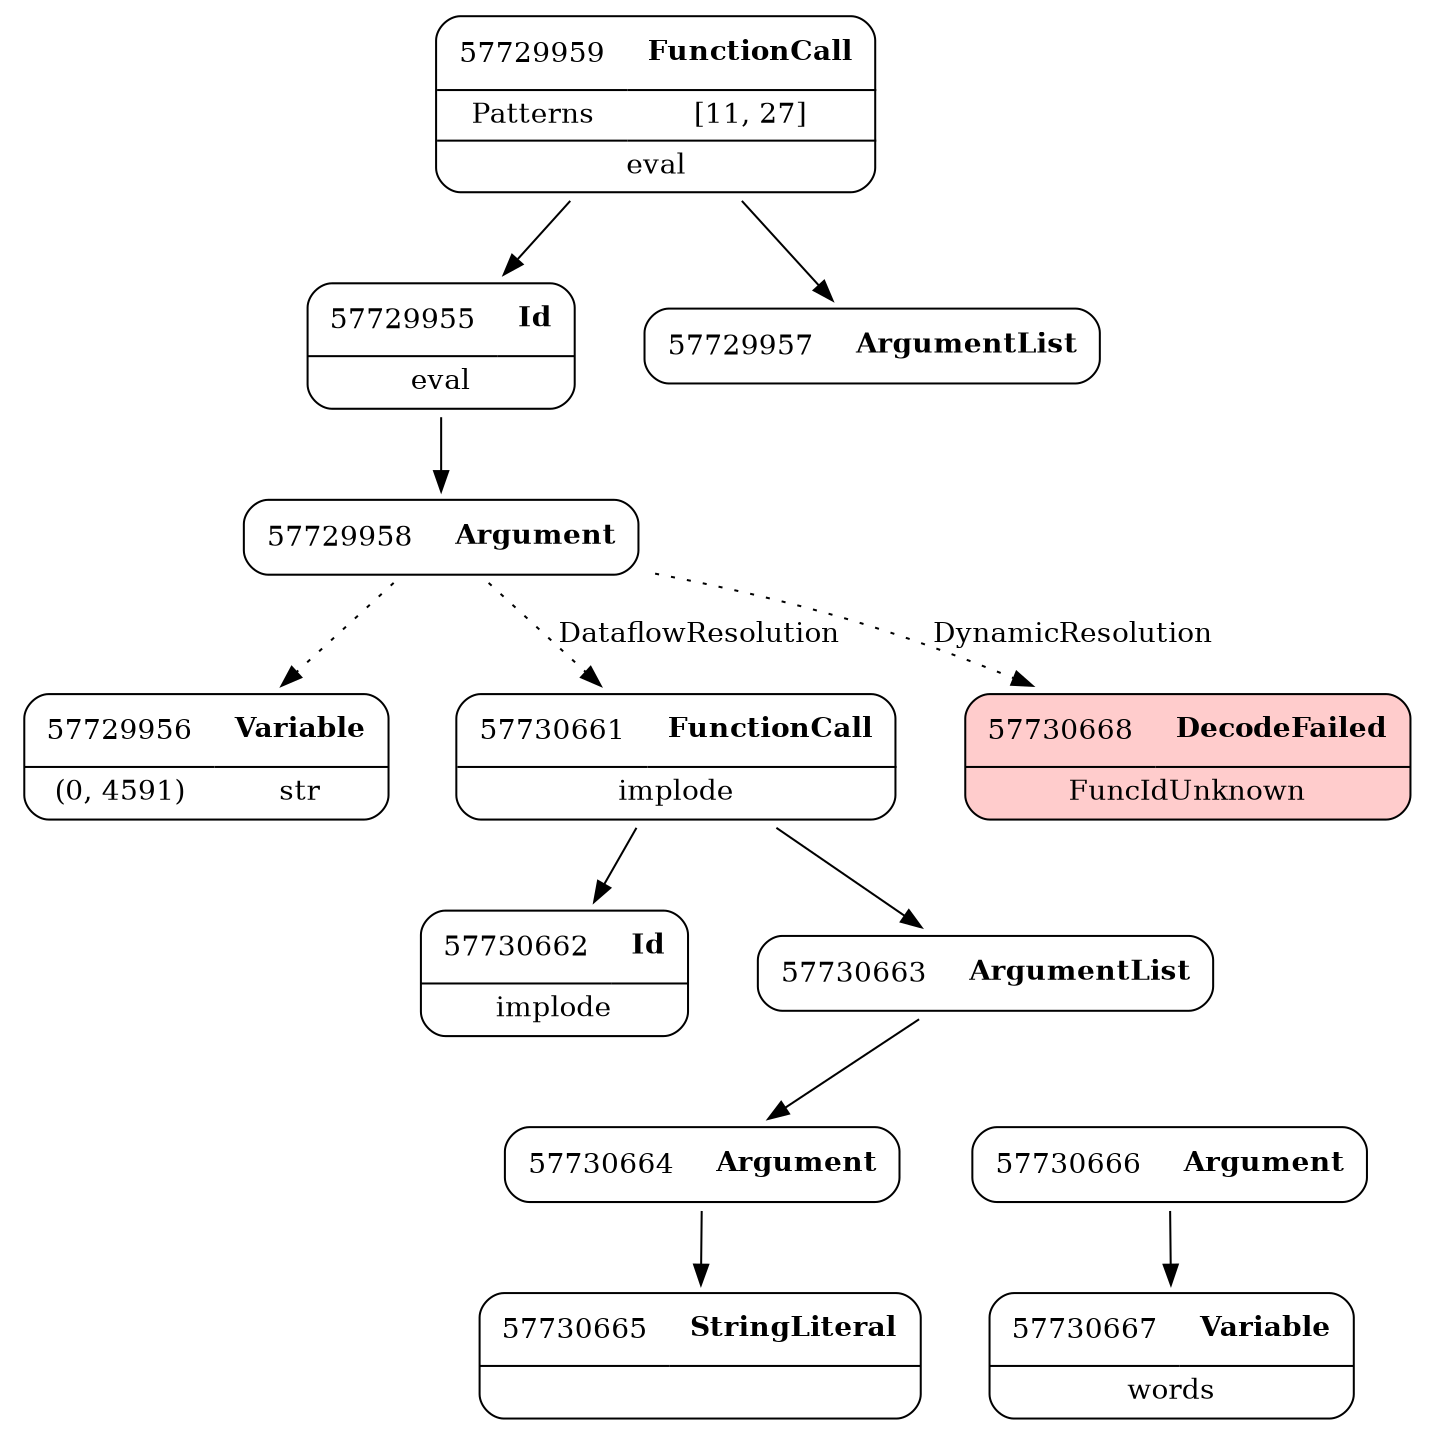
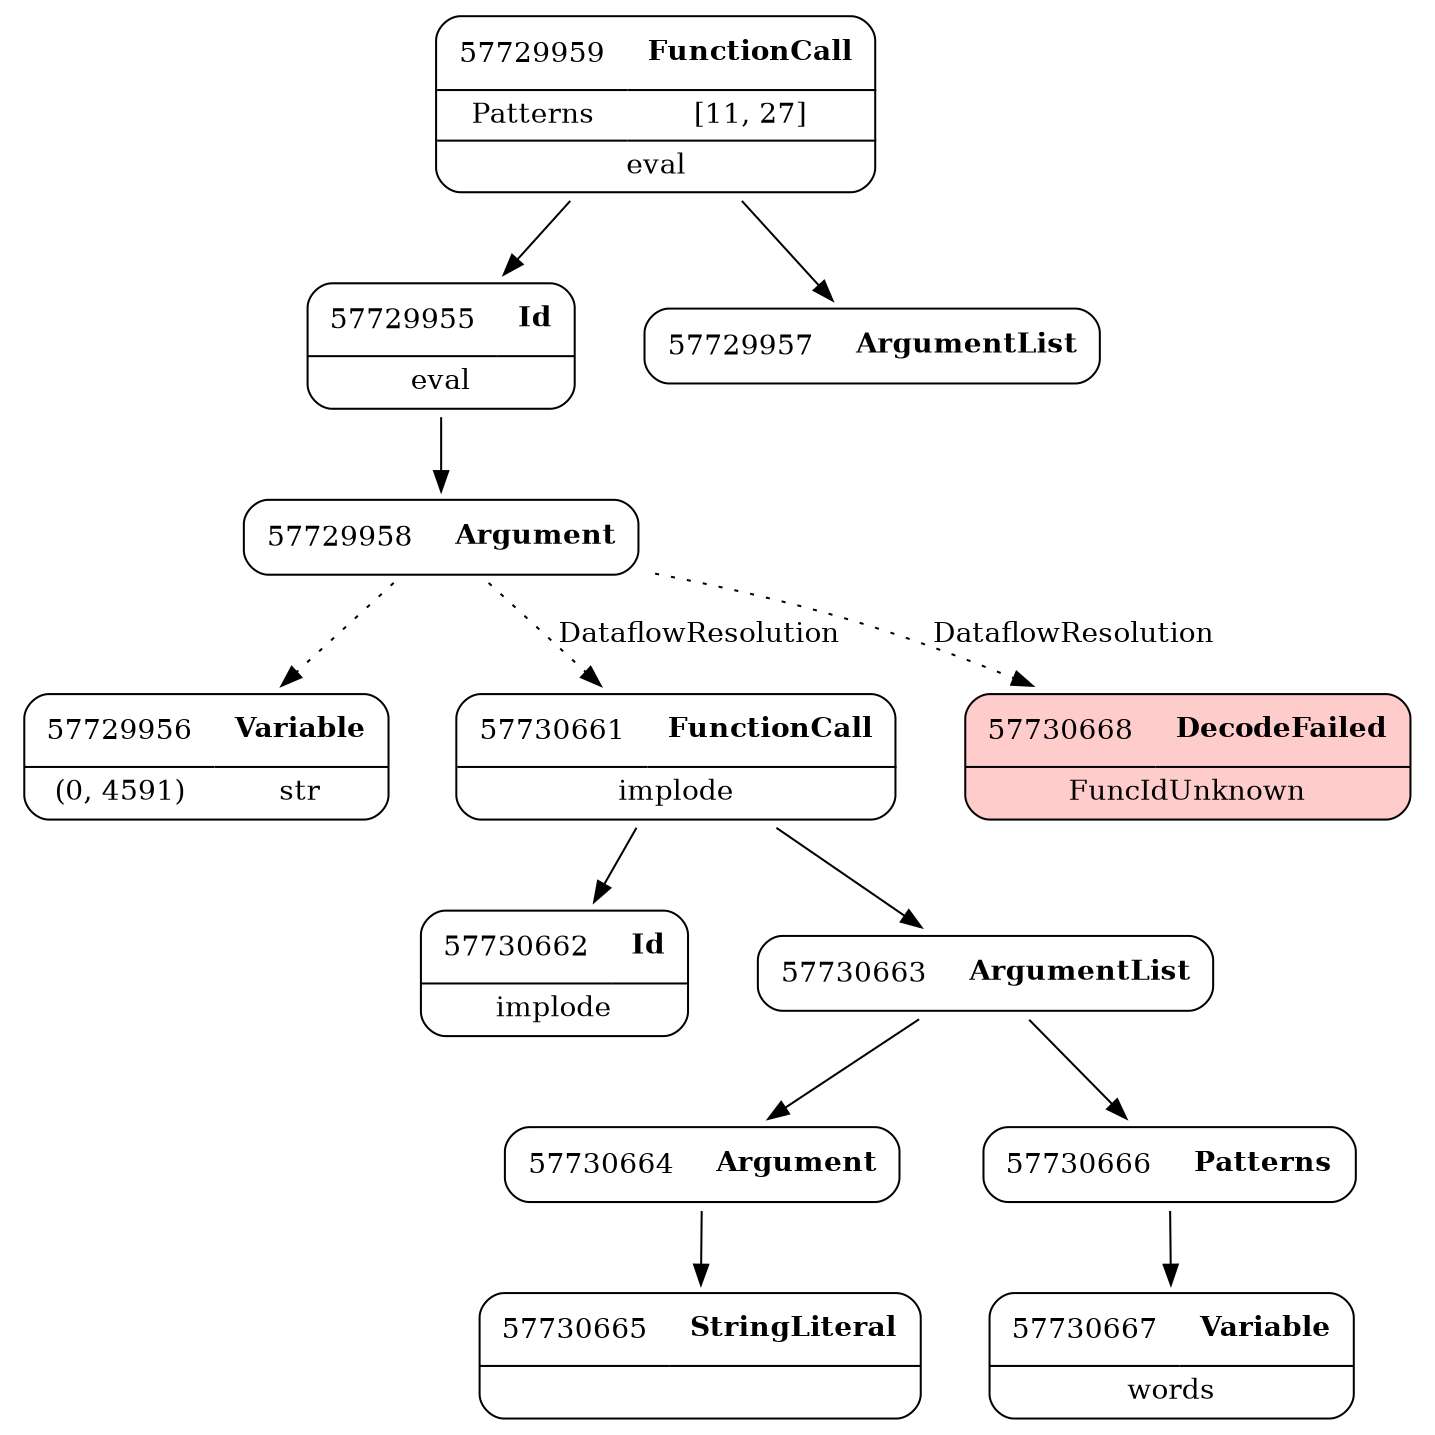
edge "57729958" -> "57730668": label "DynamicResolution" -> "DataflowResolution"
edge "57730663" -> "57730666": added
node "57730666": text "Argument" -> "Patterns"
